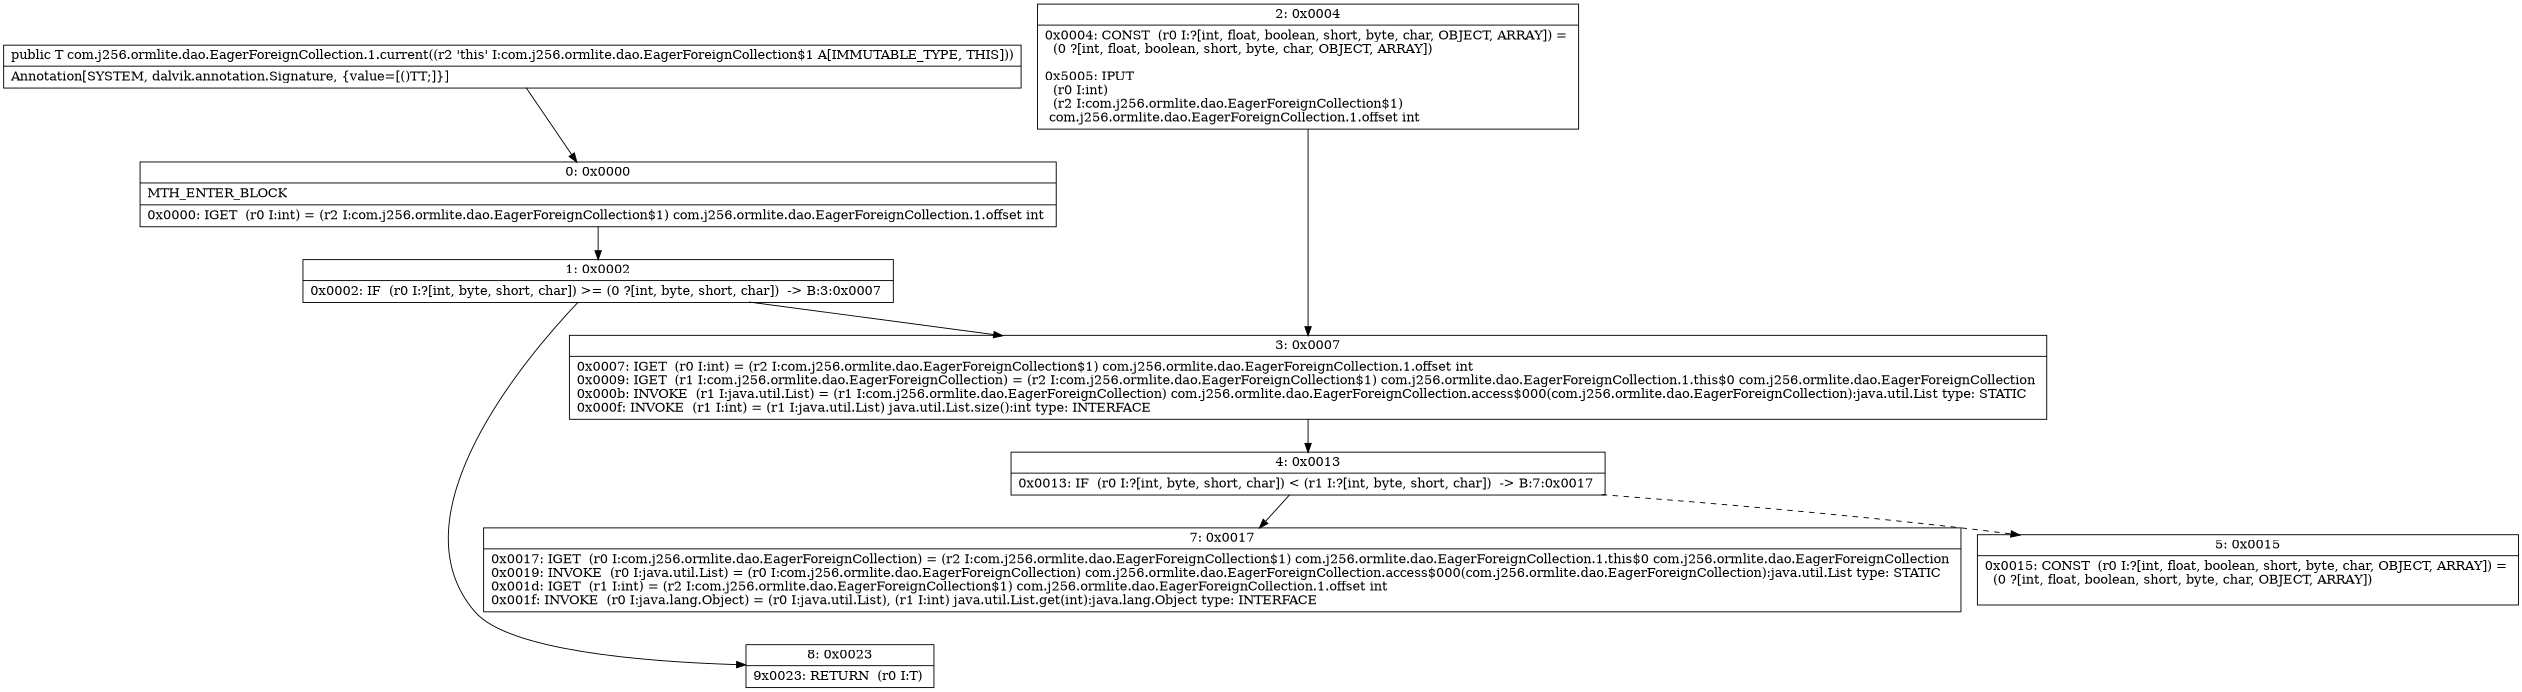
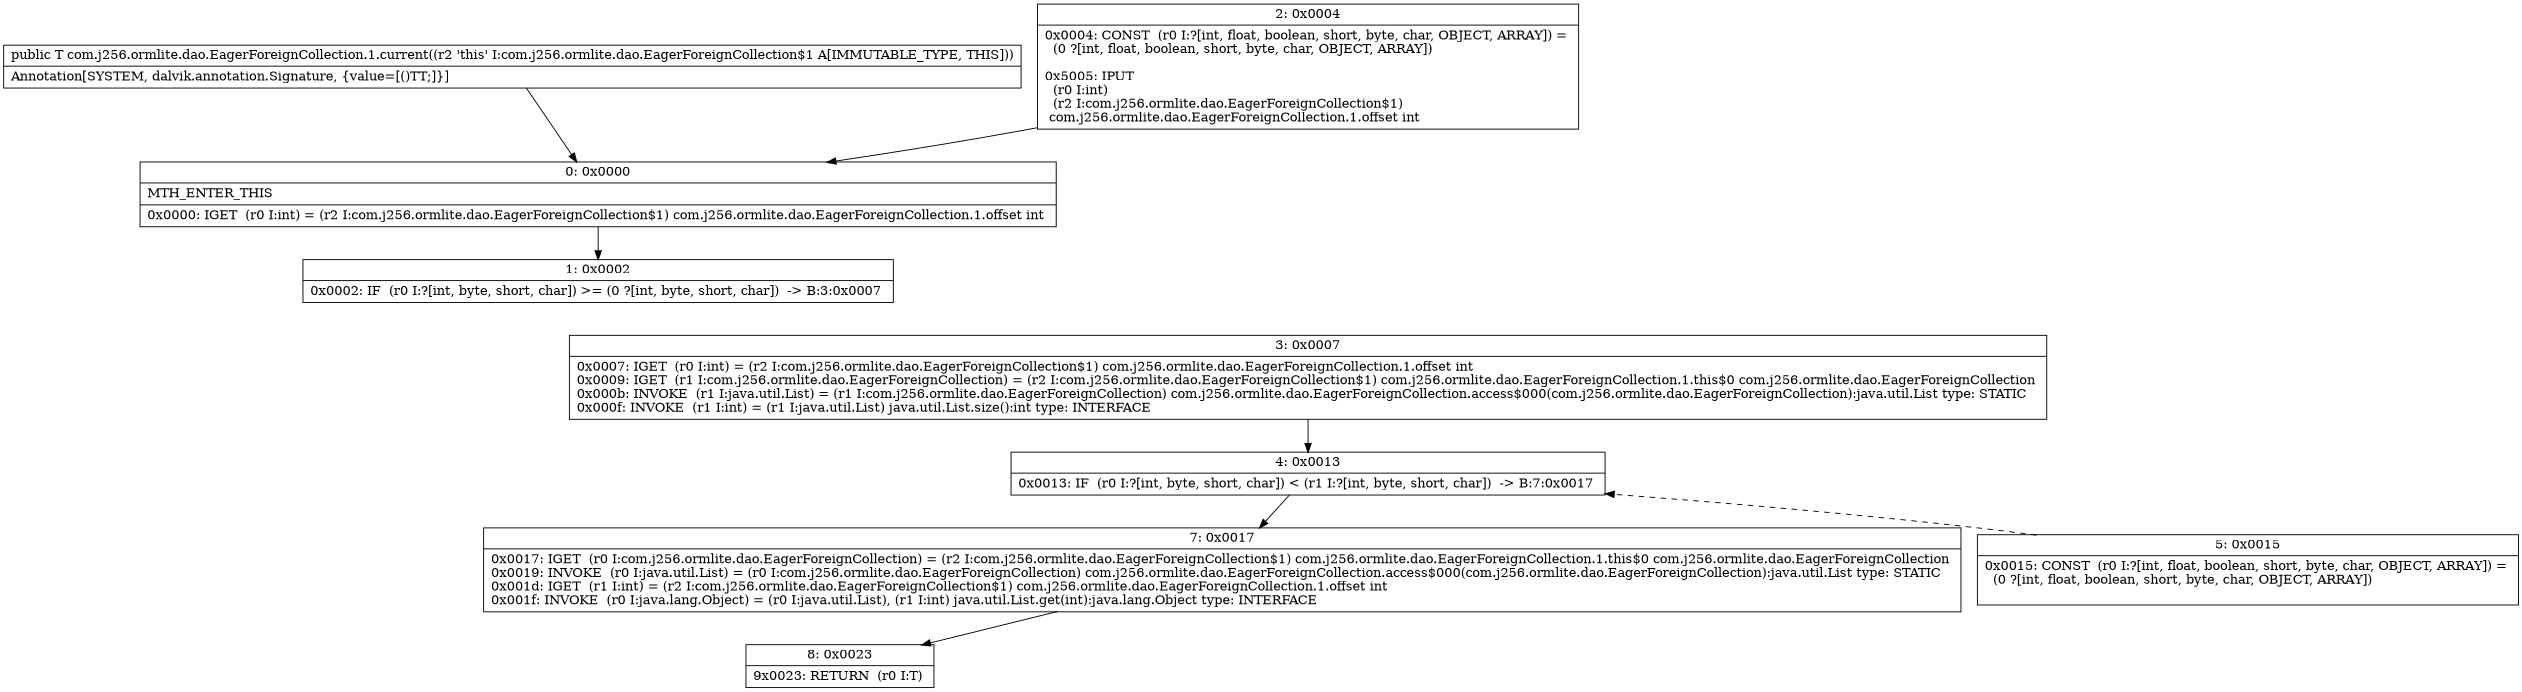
node "0: 0x0000": text "MTH_ENTER_BLOCK" -> "MTH_ENTER_THIS"
edge "2: 0x0004" -> "3: 0x0007": now "2: 0x0004" -> "0: 0x0000"
edge "1: 0x0002" -> "3: 0x0007": removed
edge "4: 0x0013" -> "5: 0x0015": reversed
edge "1: 0x0002" -> "8: 0x0023": now "7: 0x0017" -> "8: 0x0023"
